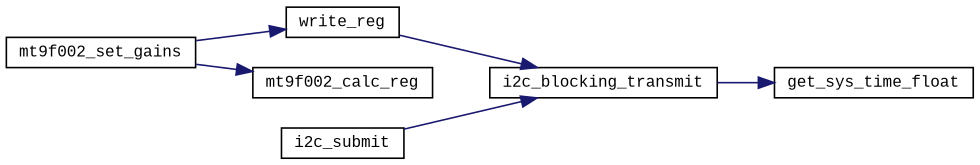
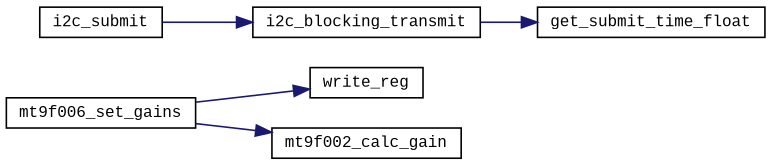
edge "write_reg" -> "i2c_blocking_transmit": removed
node "mt9f002_set_gains": label "mt9f002_set_gains" -> "mt9f006_set_gains"
node "mt9f002_calc_reg": label "mt9f002_calc_reg" -> "mt9f002_calc_gain"
node "get_sys_time_float": label "get_sys_time_float" -> "get_submit_time_float"
